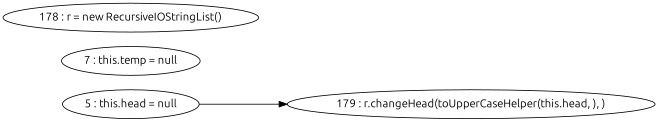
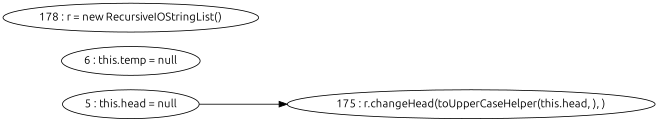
node "7 : this.temp = null": label "7 : this.temp = null" -> "6 : this.temp = null"
node "179 : r.changeHead(toUpperCaseHelper(this.head, ), )": label "179 : r.changeHead(toUpperCaseHelper(this.head, ), )" -> "175 : r.changeHead(toUpperCaseHelper(this.head, ), )"
